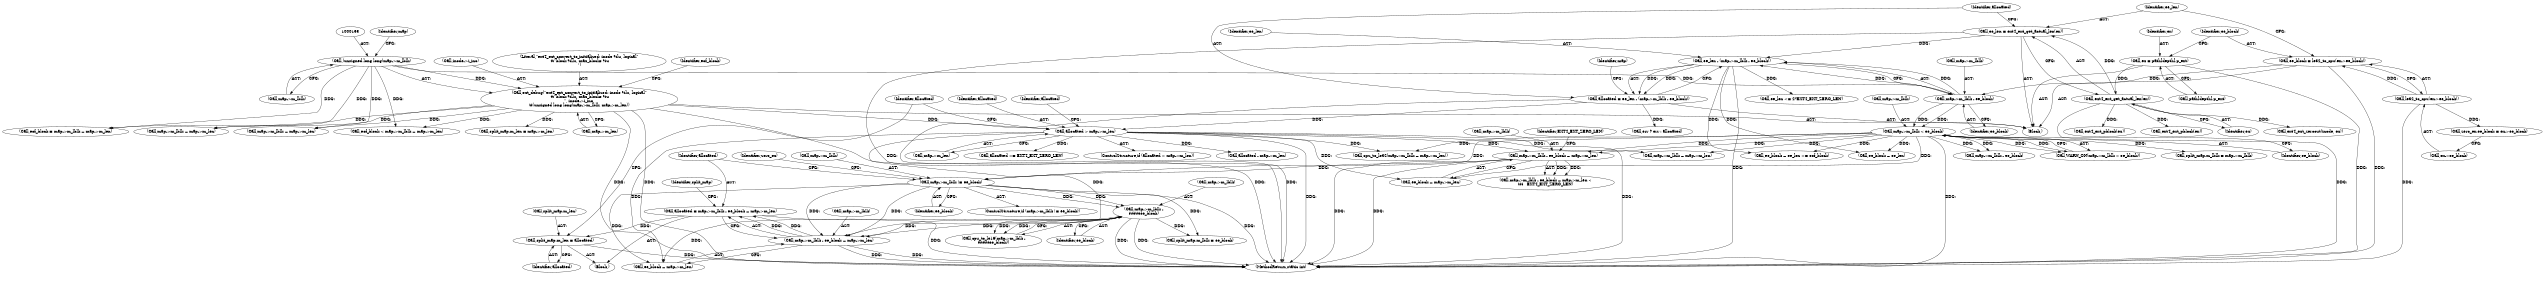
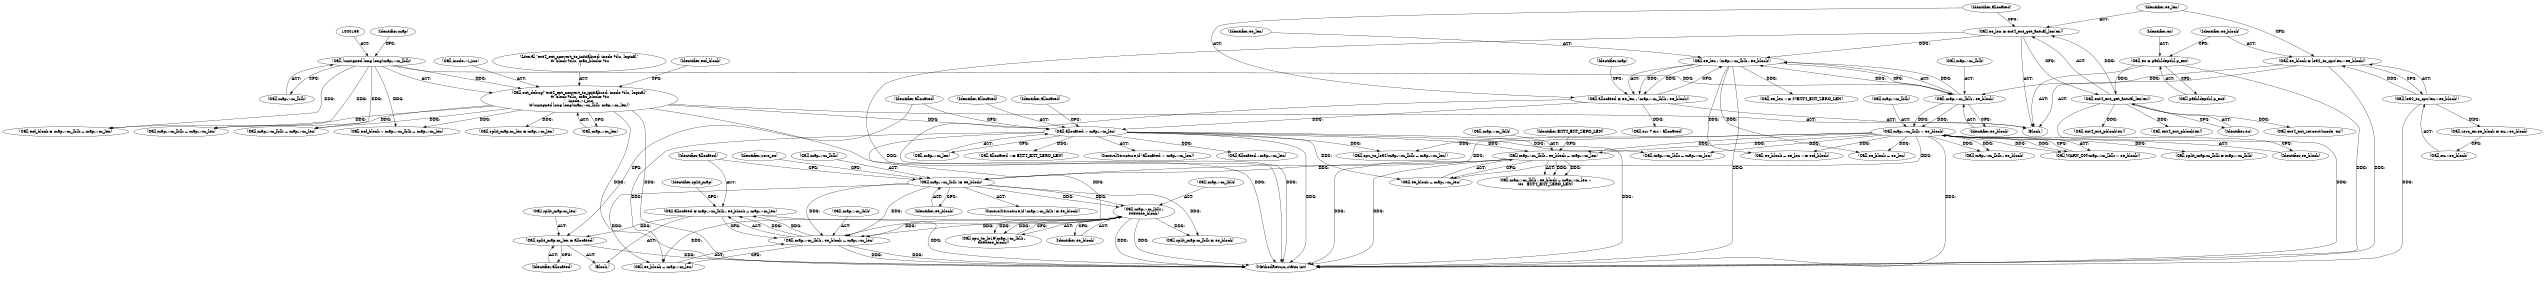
edge "(Call,map->m_lblk != ee_block)" -> "(MethodReturn,static int)": removed, label "DDG:"
